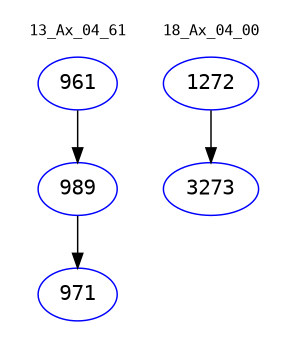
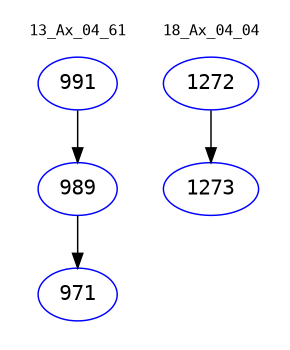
cluster "18_Ax_04_00": label "18_Ax_04_00" -> "18_Ax_04_04"
node "961": label "961" -> "991"
node "3273": label "3273" -> "1273"
